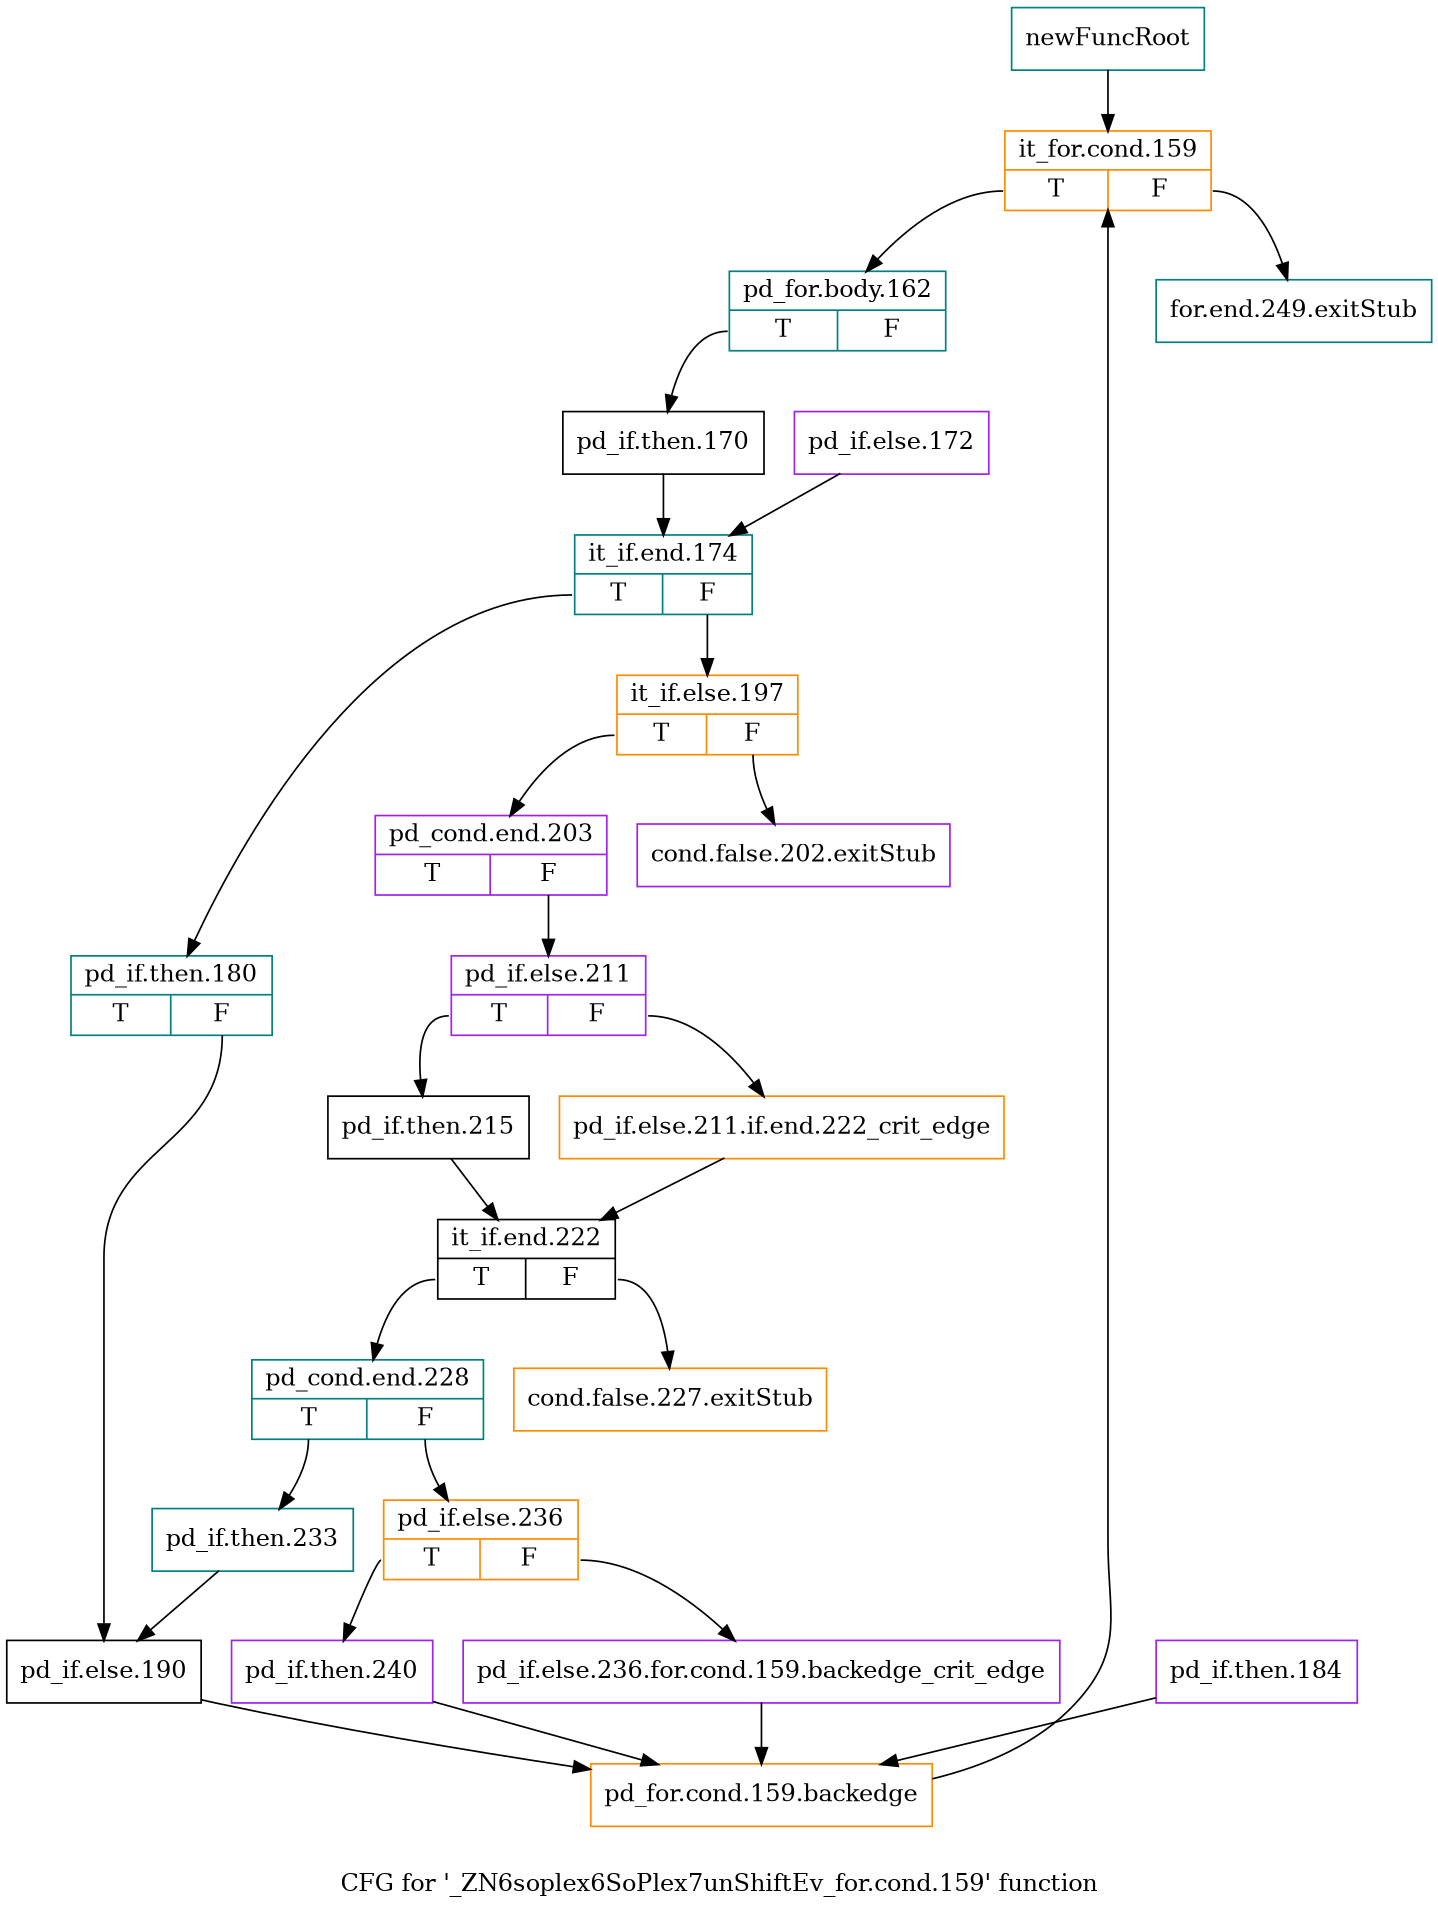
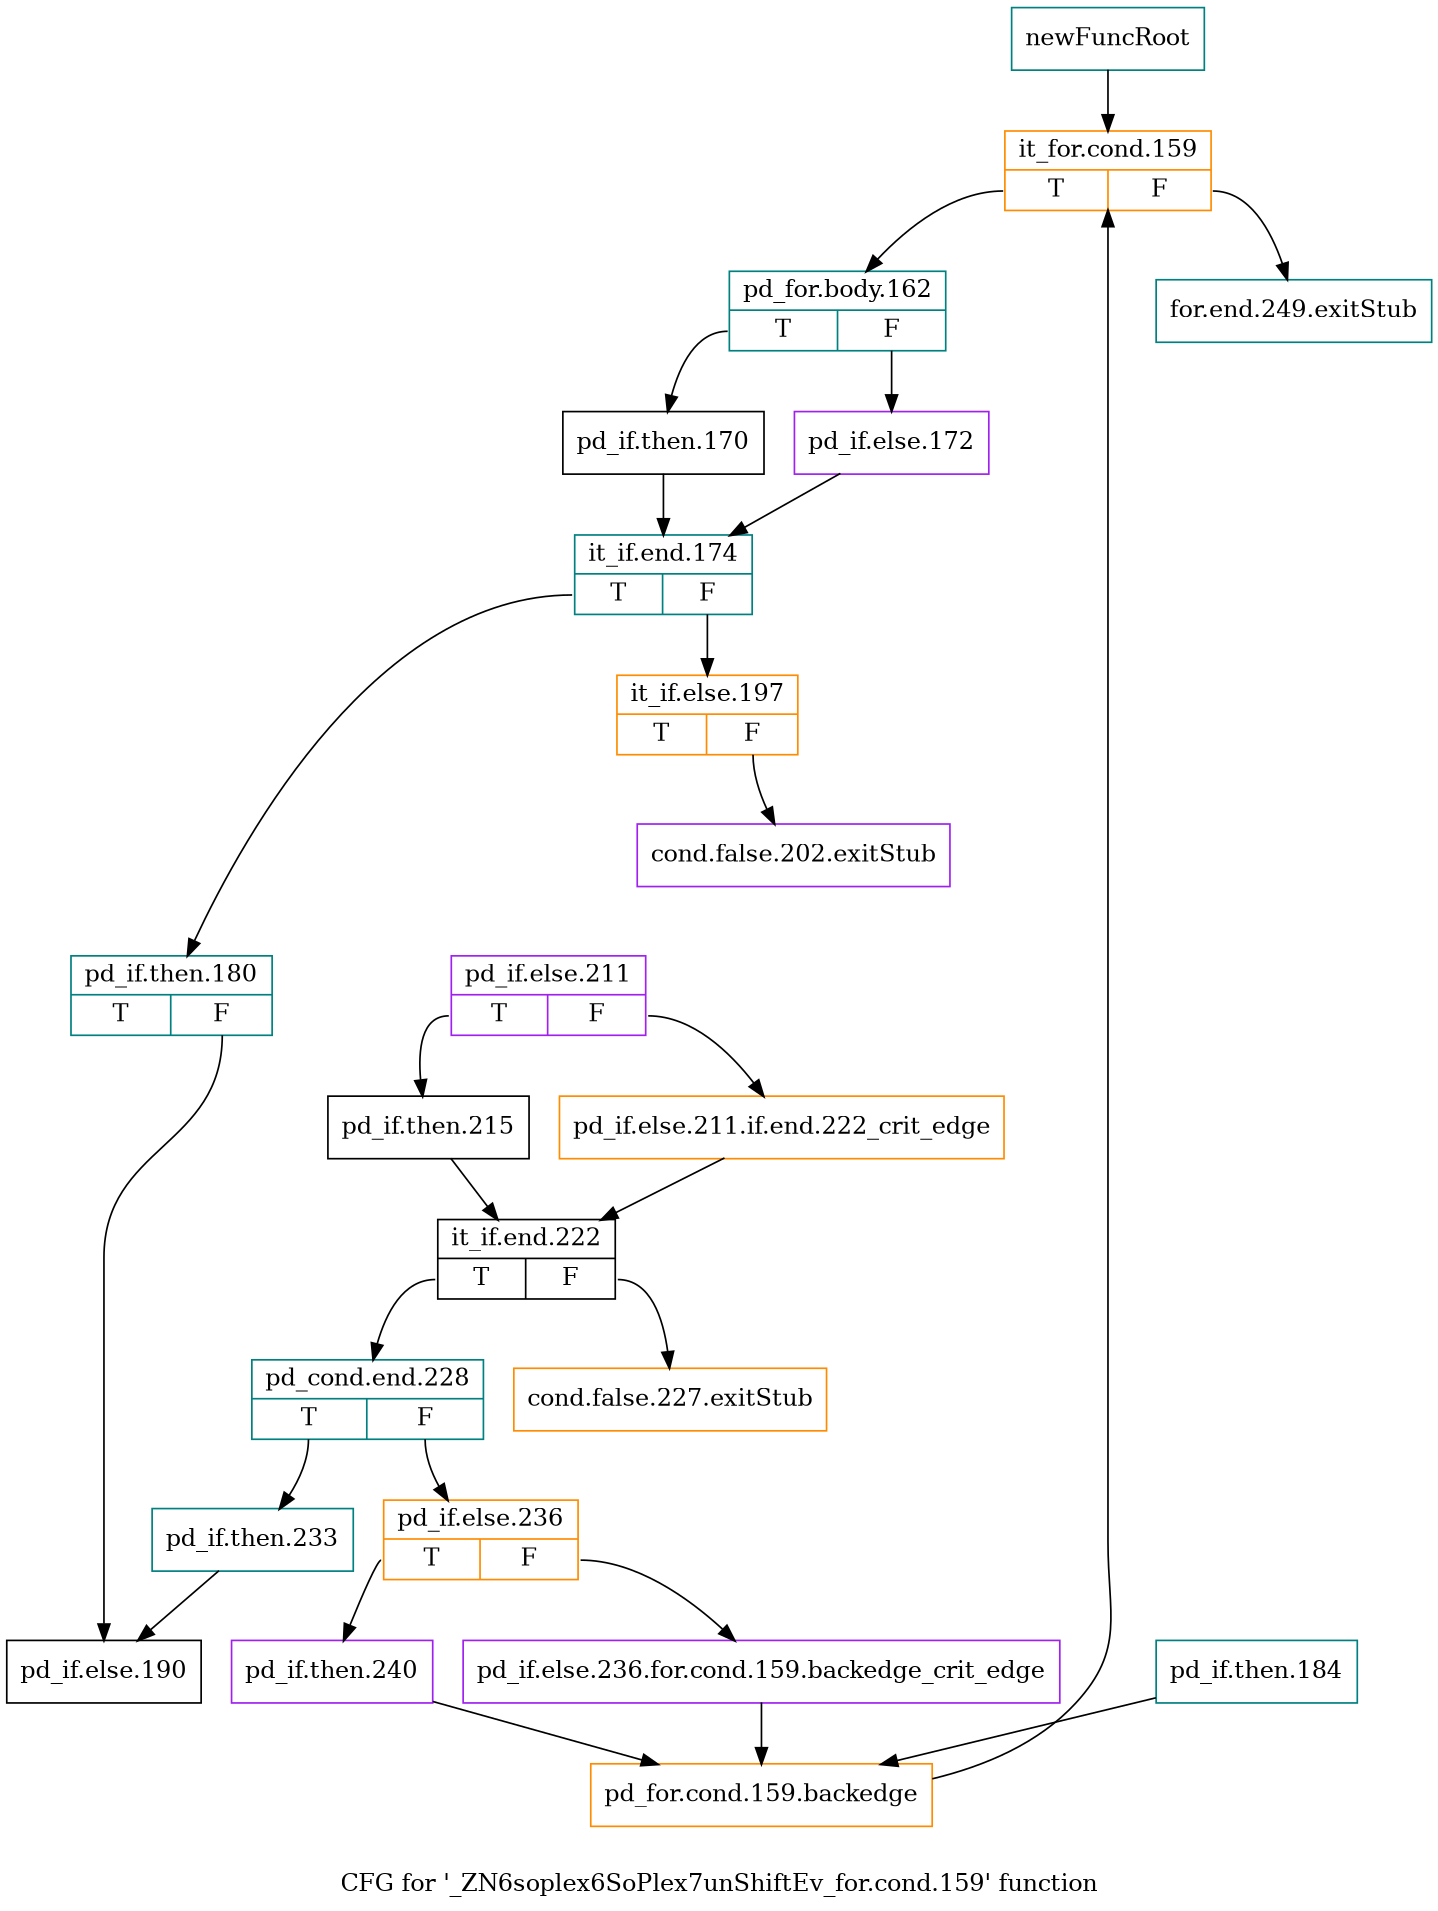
edge "pd_for.body.162" -> "pd_if.else.172": added
node "pd_cond.end.203": removed
node "pd_if.then.184": color purple -> teal
edge "pd_if.else.190" -> "pd_for.cond.159.backedge": removed
